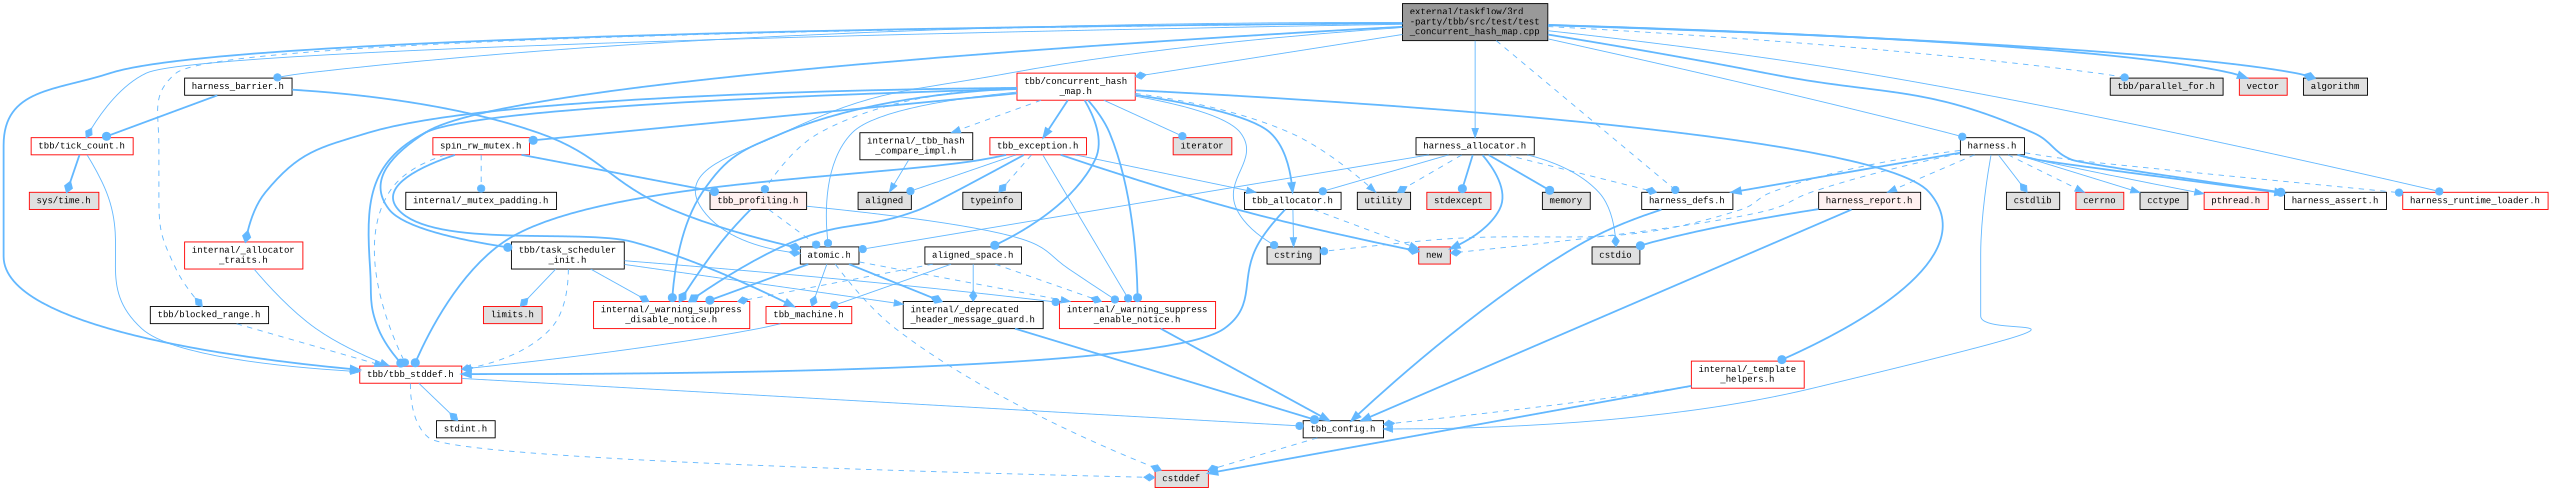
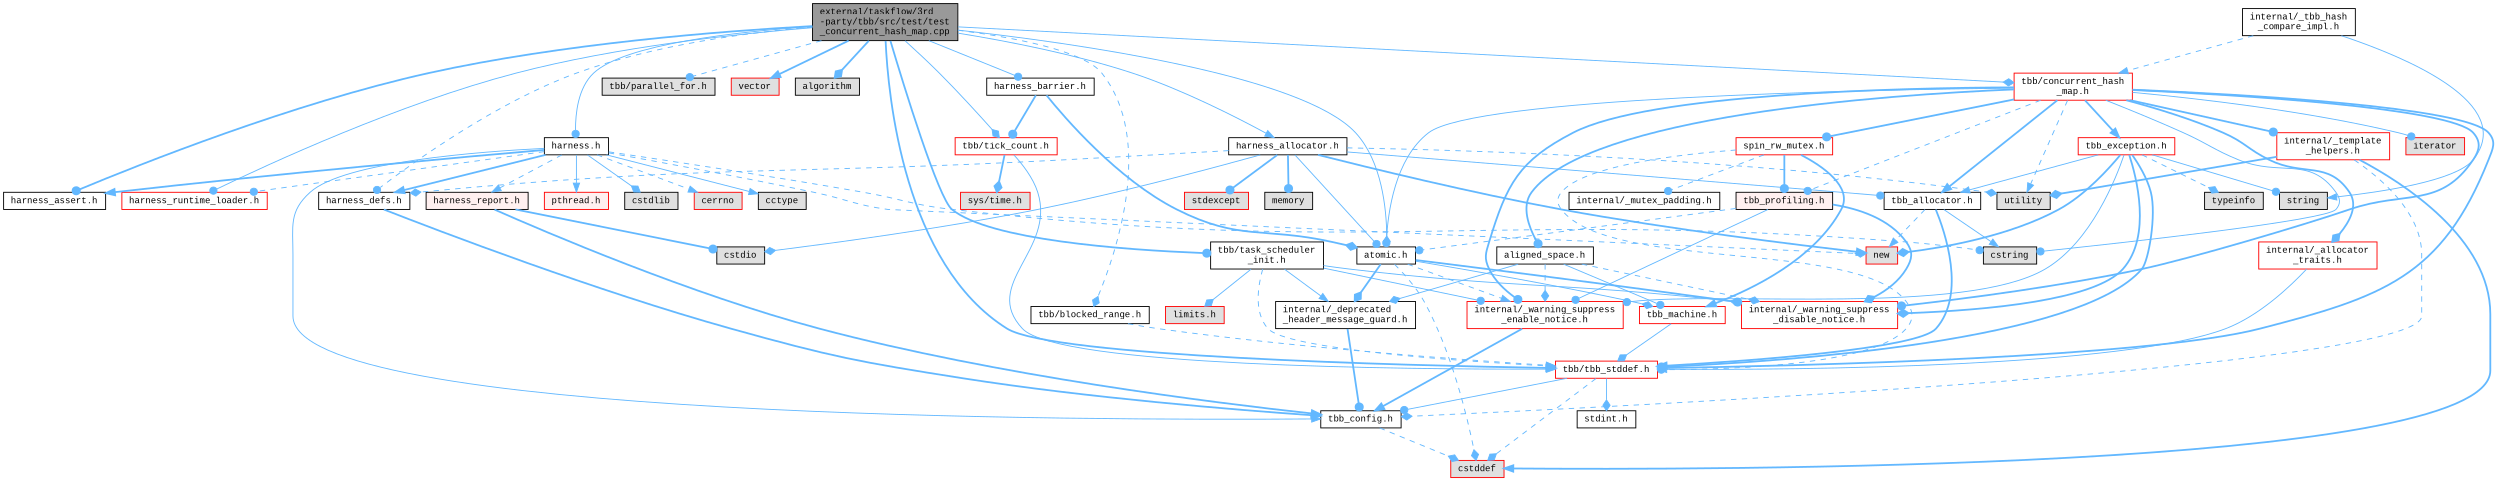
edge "tbb/concurrent_hash _map.h" -> "internal/_tbb_hash _compare_impl.h": reversed
edge "internal/_template _helpers.h" -> "utility": added
node "aligned": label "aligned" -> "string"
